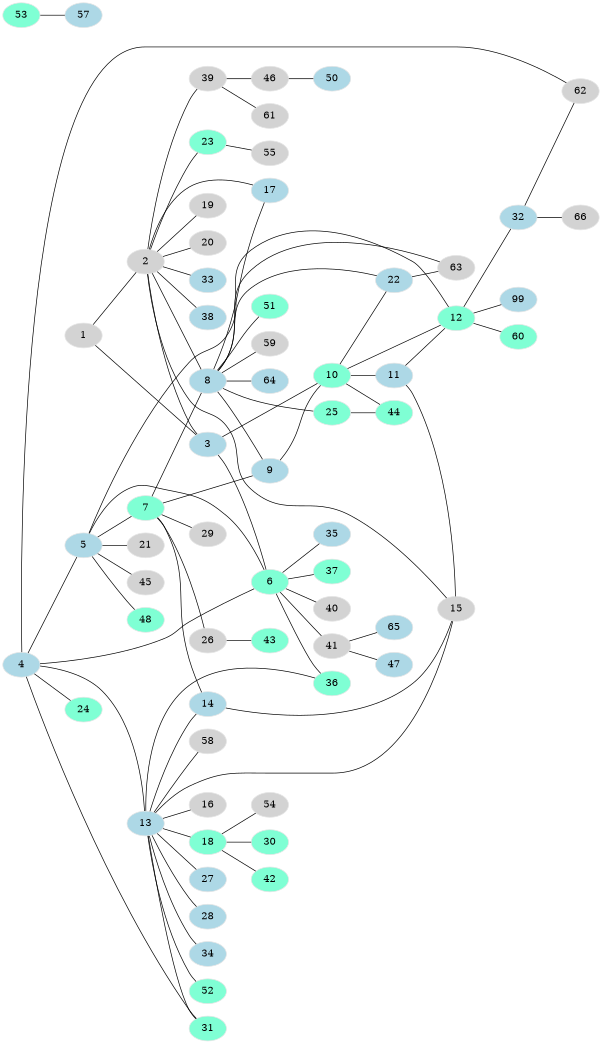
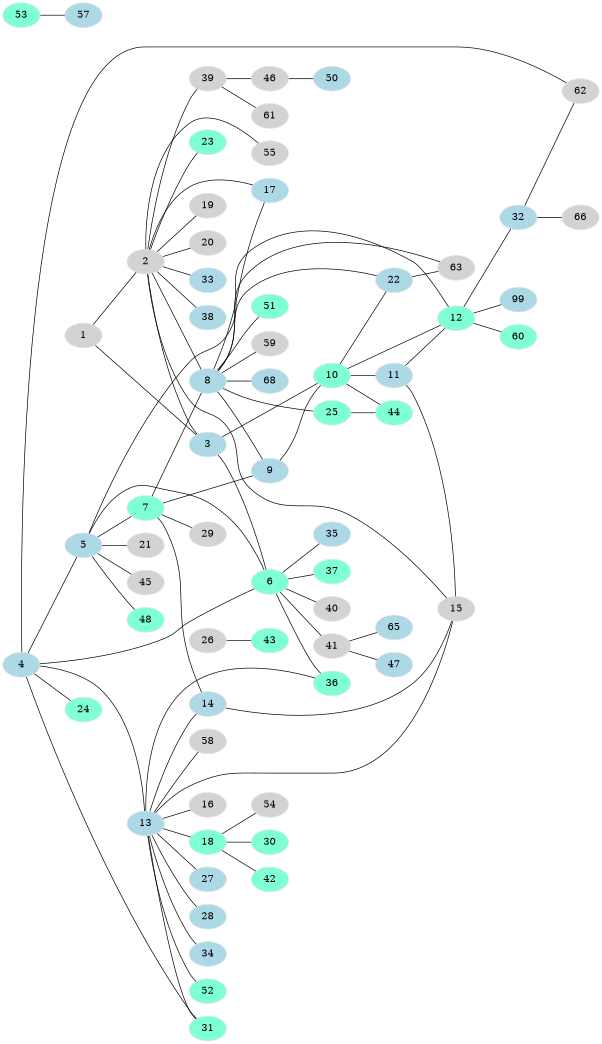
edge "23" -- "55": now "2" -- "55"
node "64": label "64" -> "68"
edge "7" -- "26": removed
